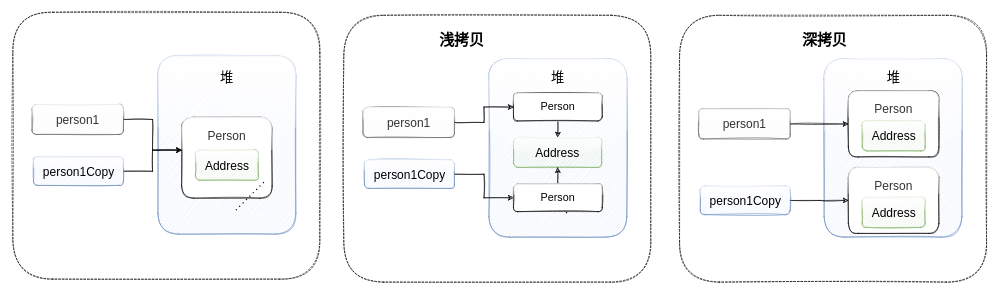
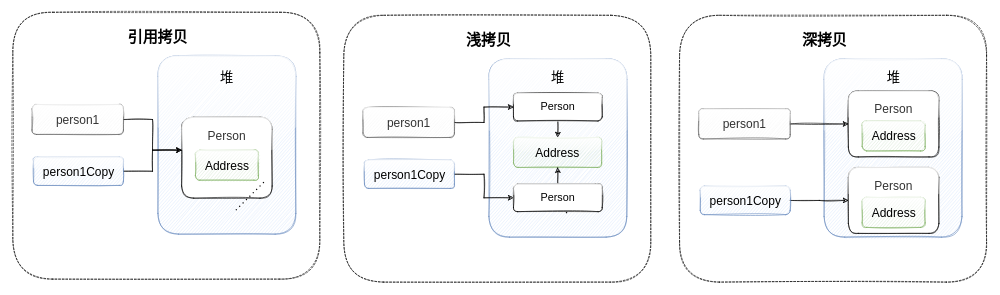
node "引用拷贝": added
node "浅拷贝": moved (462, 39) -> (489, 39)
